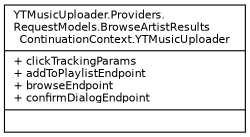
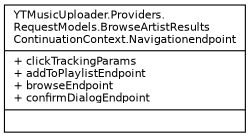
node "YTMusicUploader.Providers.": text "ContinuationContext.YTMusicUploader" -> "ContinuationContext.Navigationendpoint"
